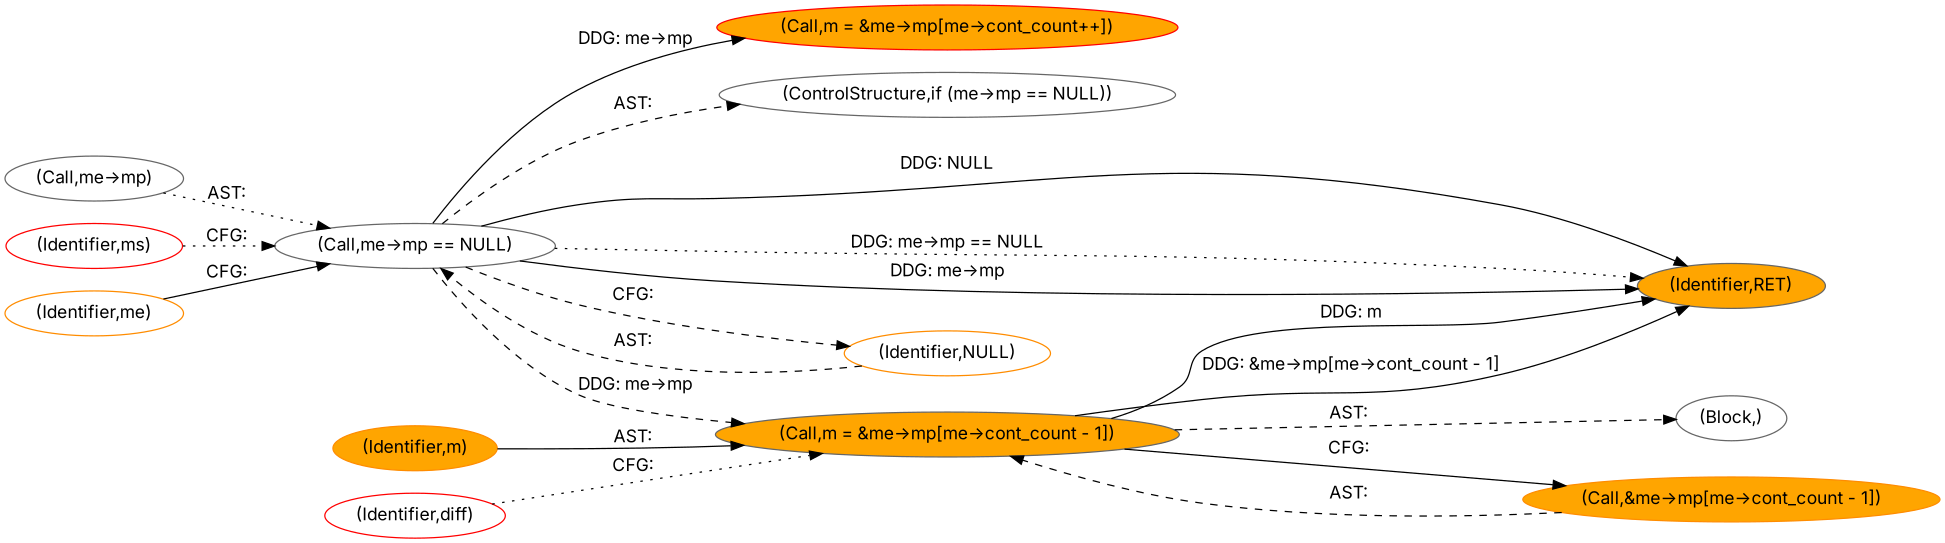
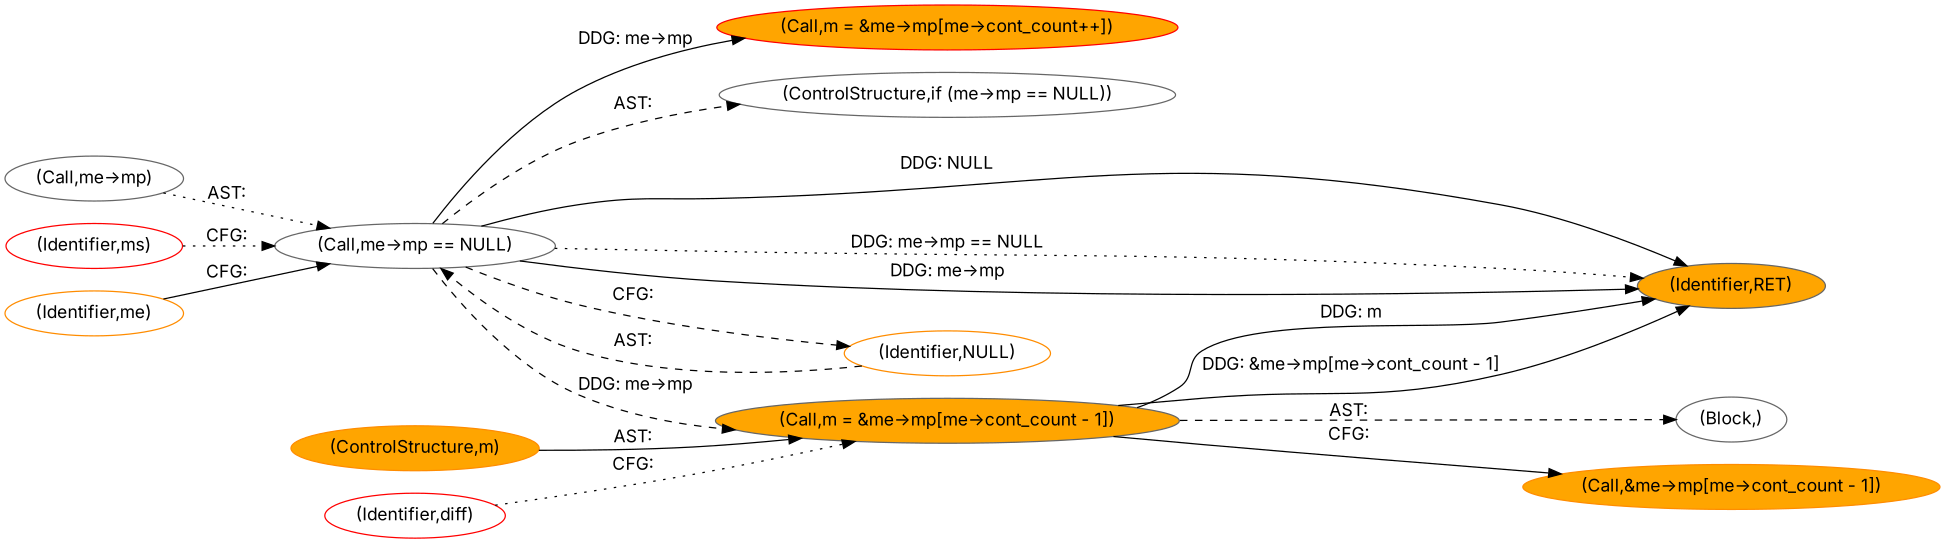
node "(Identifier,m)": label "(Identifier,m)" -> "(ControlStructure,m)"
edge "(Call,&me->mp[me->cont_count - 1])" -> "(Call,m = &me->mp[me->cont_count - 1])": removed, label "AST:"
